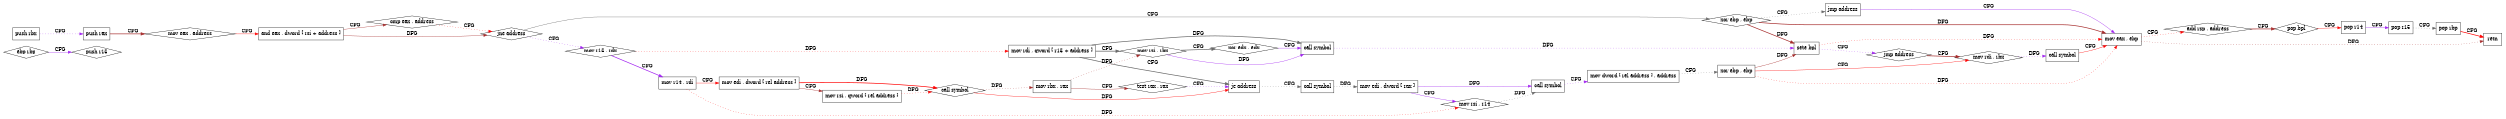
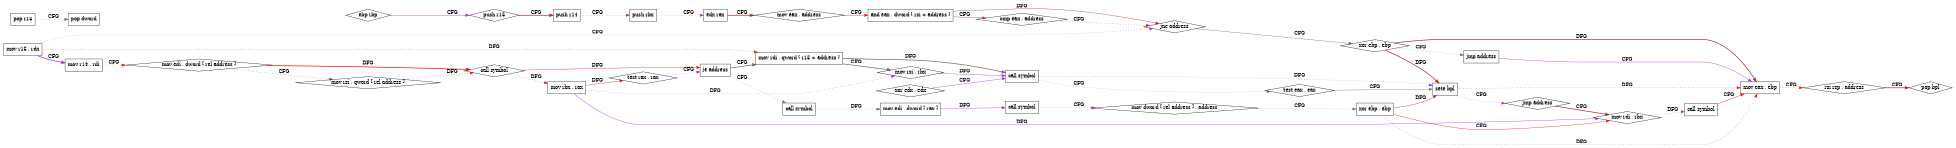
node "push r14": added
node "pop r14": removed
node "pop rbp": label "pop rbp" -> "pop dword"
node "add rsp , address": label "add rsp , address" -> "rsi rsp , address"
node "push rax": label "push rax" -> "edx rax"
node "retn": removed
edge "jne address" -> "mov r15 , rdx": reversed
edge "mov rsi , rbx" -> "xor edx , edx": removed, label "CFG"
node "mov r15 , rdx": shape diamond -> box
edge "mov rbx , rax" -> "mov rsi , rbx": color brown -> purple
edge "mov rdi , qword [ r15 + address ]" -> "je address": reversed
node "mov dword [ rel address ] , address": shape box -> diamond
edge "mov r14 , rdi" -> "mov edi , dword [ rel address ]": style solid -> dotted
node "mov edi , dword [ rel address ]": shape box -> diamond
edge "mov rbx , rax" -> "test rax , rax": label "CFG" -> "DFG"
edge "mov edi , dword [ rel address ]" -> "mov rsi , qword [ rel address ]": style solid -> dotted
node "test eax , eax": added
node "mov rsi , qword [ rel address ]": shape box -> diamond
node "mov rsi , r14": removed
edge "mov rbx , rax" -> "mov rdi , rbx": added, label "DFG"
